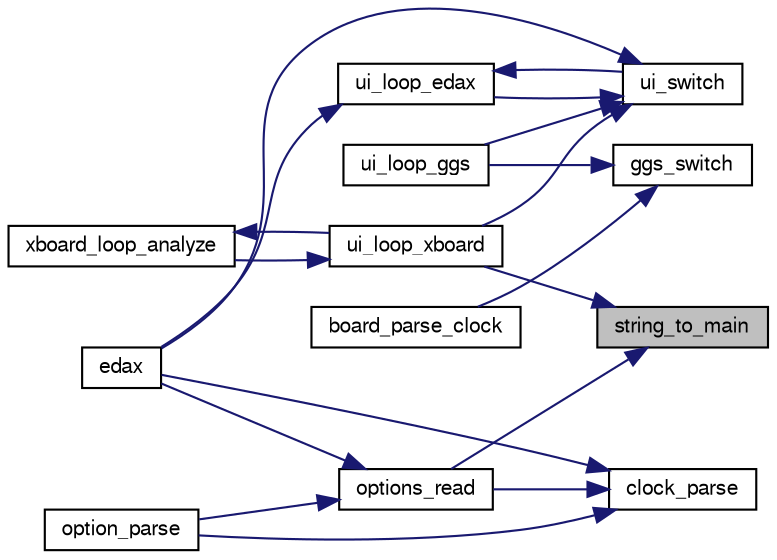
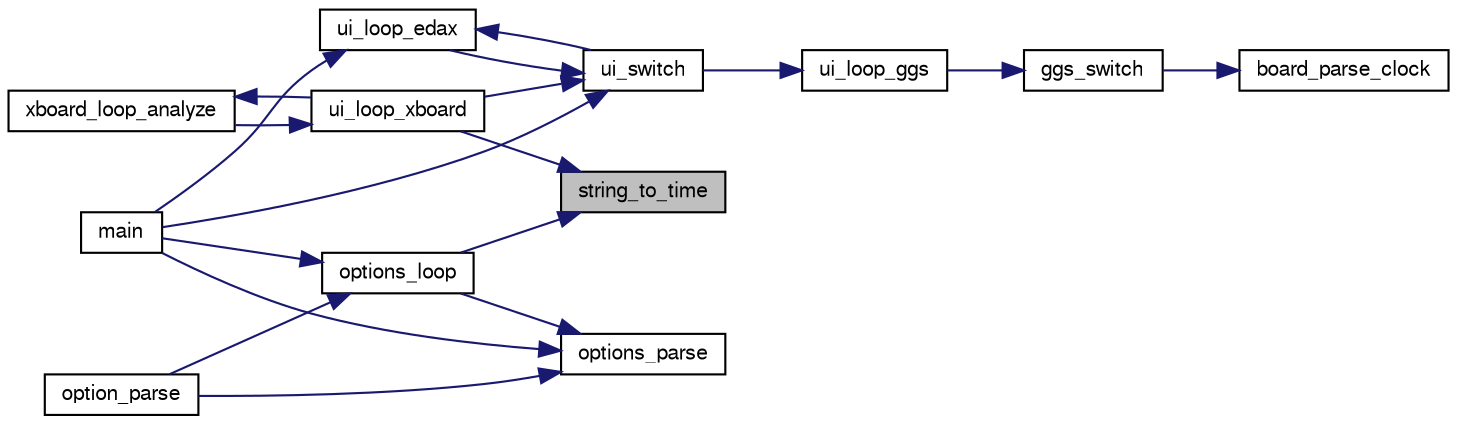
edge "ui_loop_ggs" -> "ui_switch": reversed
edge "board_parse_clock" -> "ggs_switch": reversed
node "string_to_main": label "string_to_main" -> "string_to_time"
node "edax": label "edax" -> "main"
node "options_read": label "options_read" -> "options_loop"
node "clock_parse": label "clock_parse" -> "options_parse"
